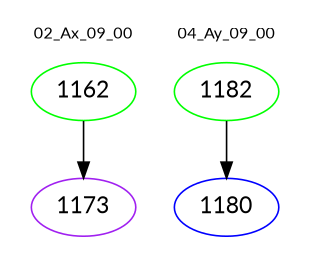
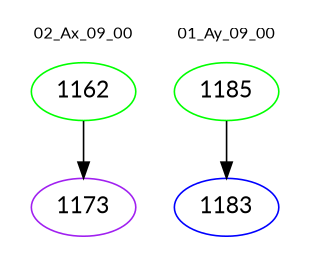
cluster "04_Ay_09_00": label "04_Ay_09_00" -> "01_Ay_09_00"
node "1182": label "1182" -> "1185"
node "1180": label "1180" -> "1183"
